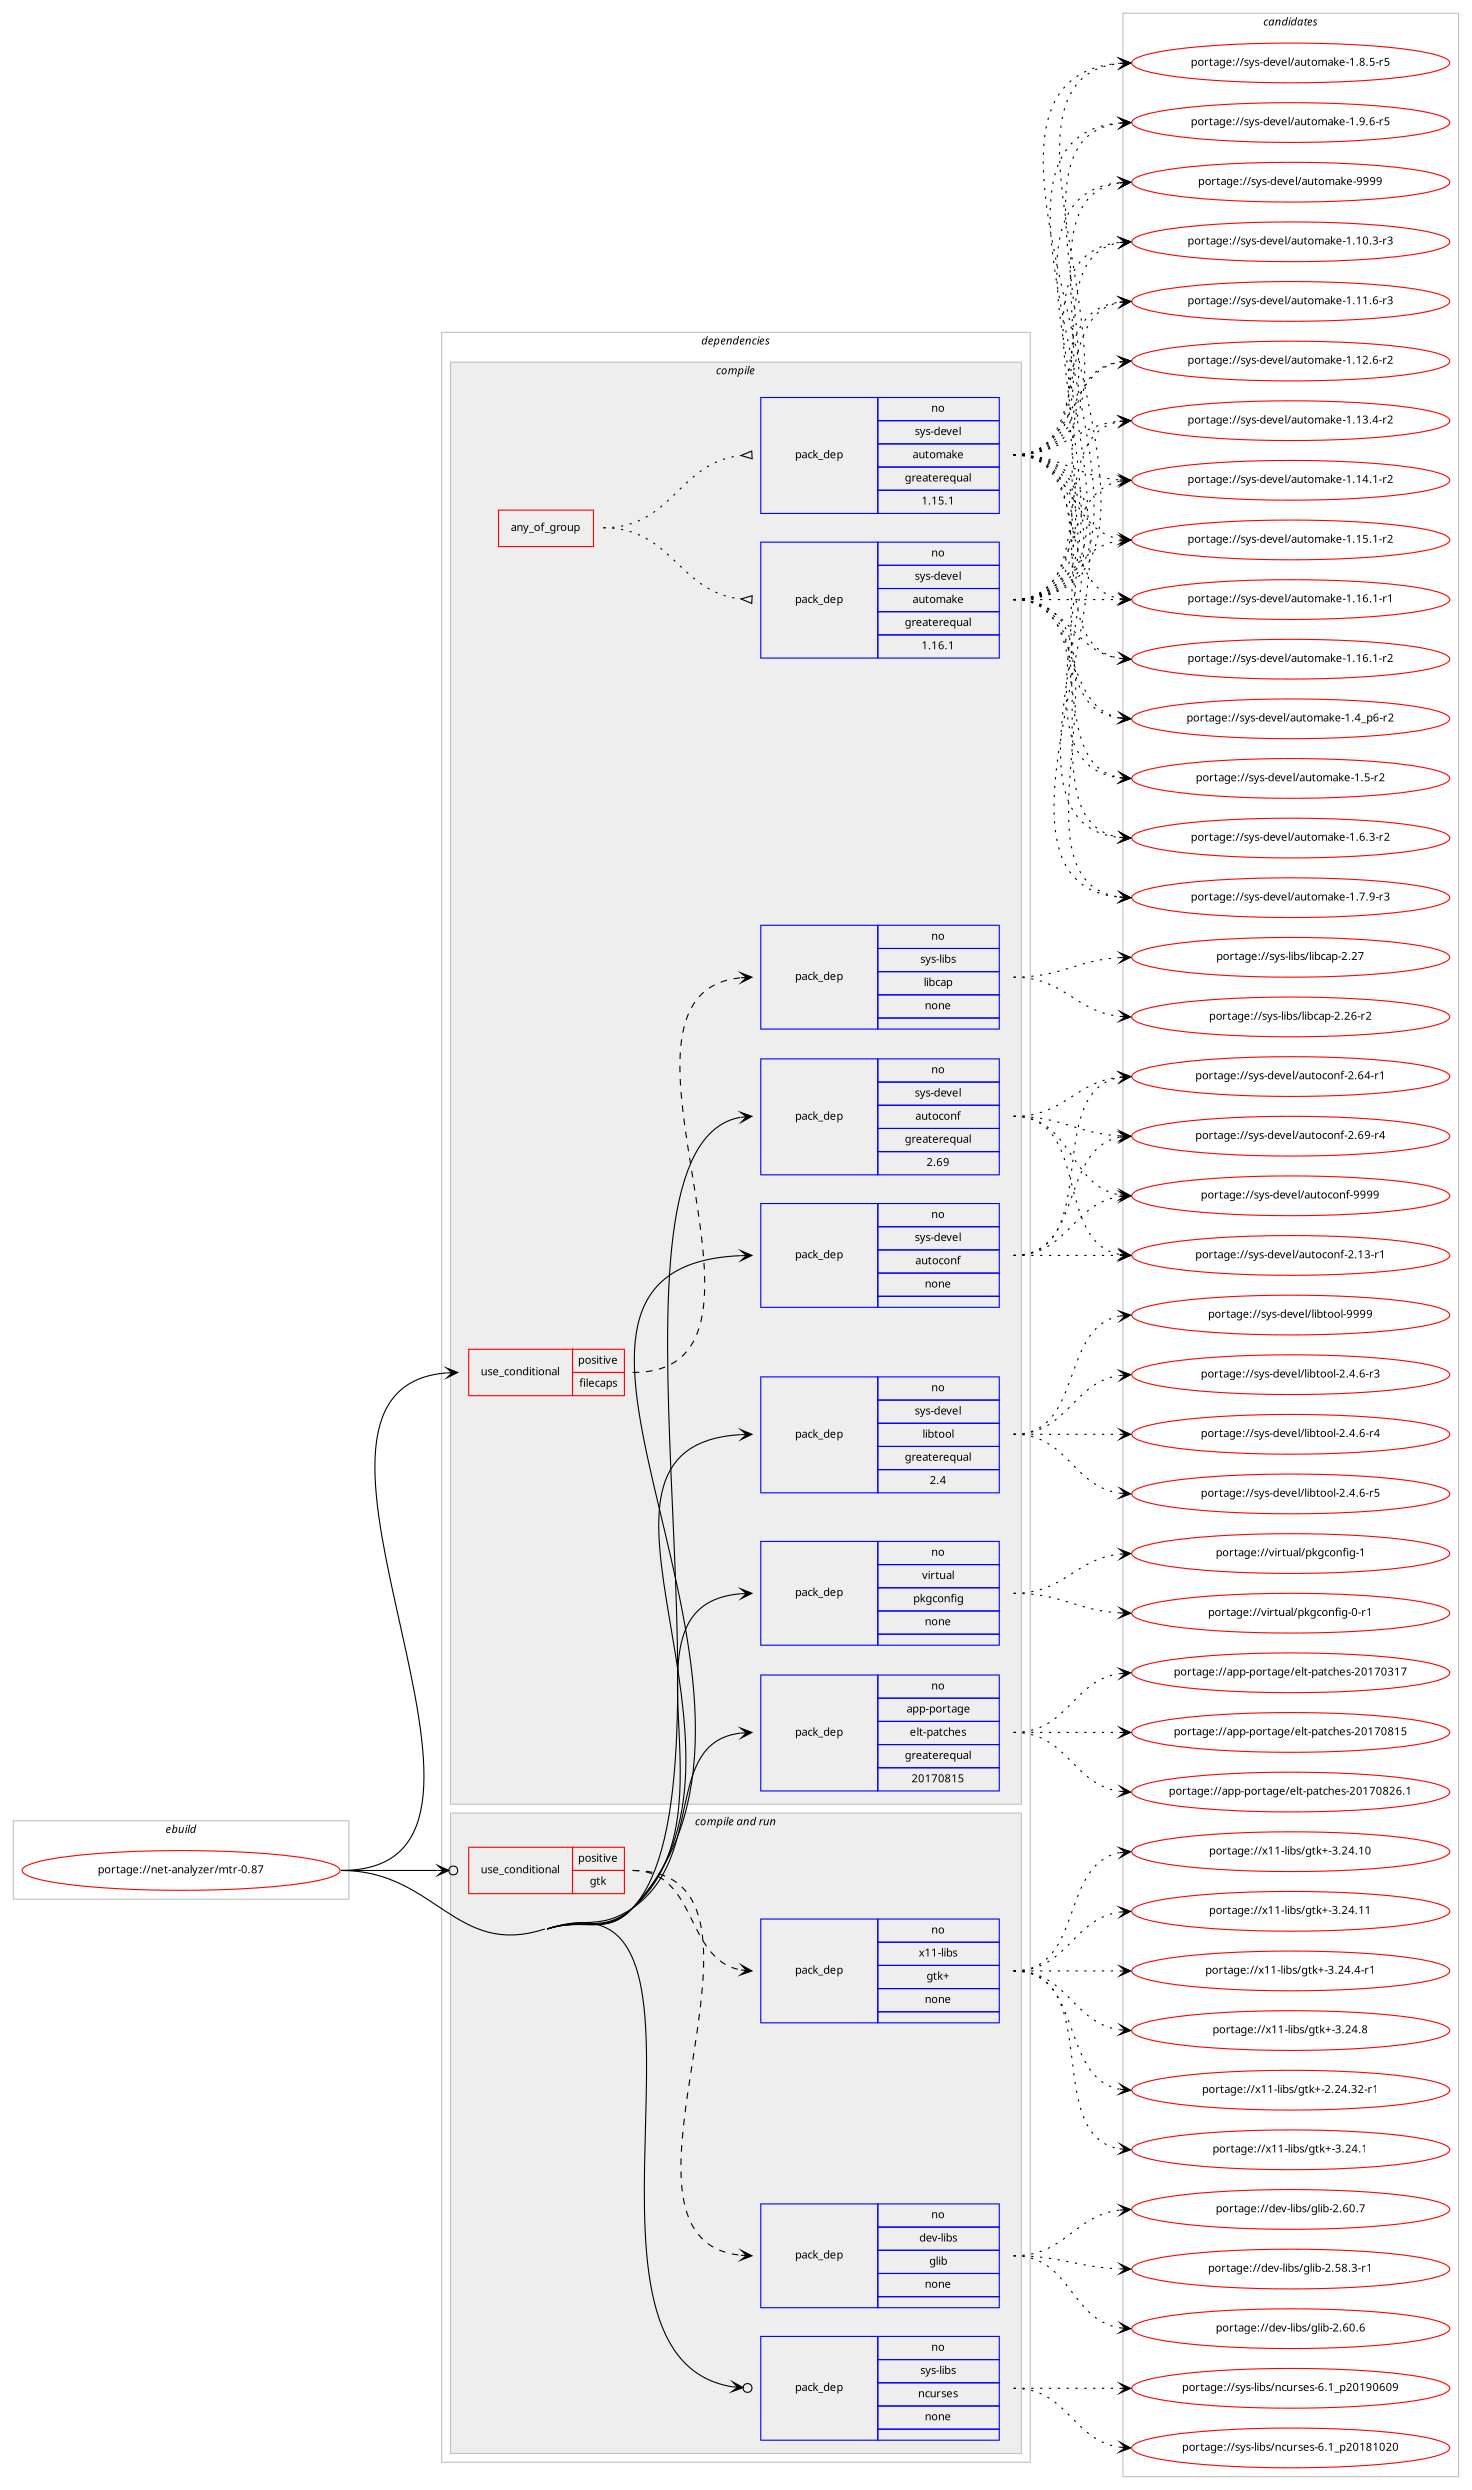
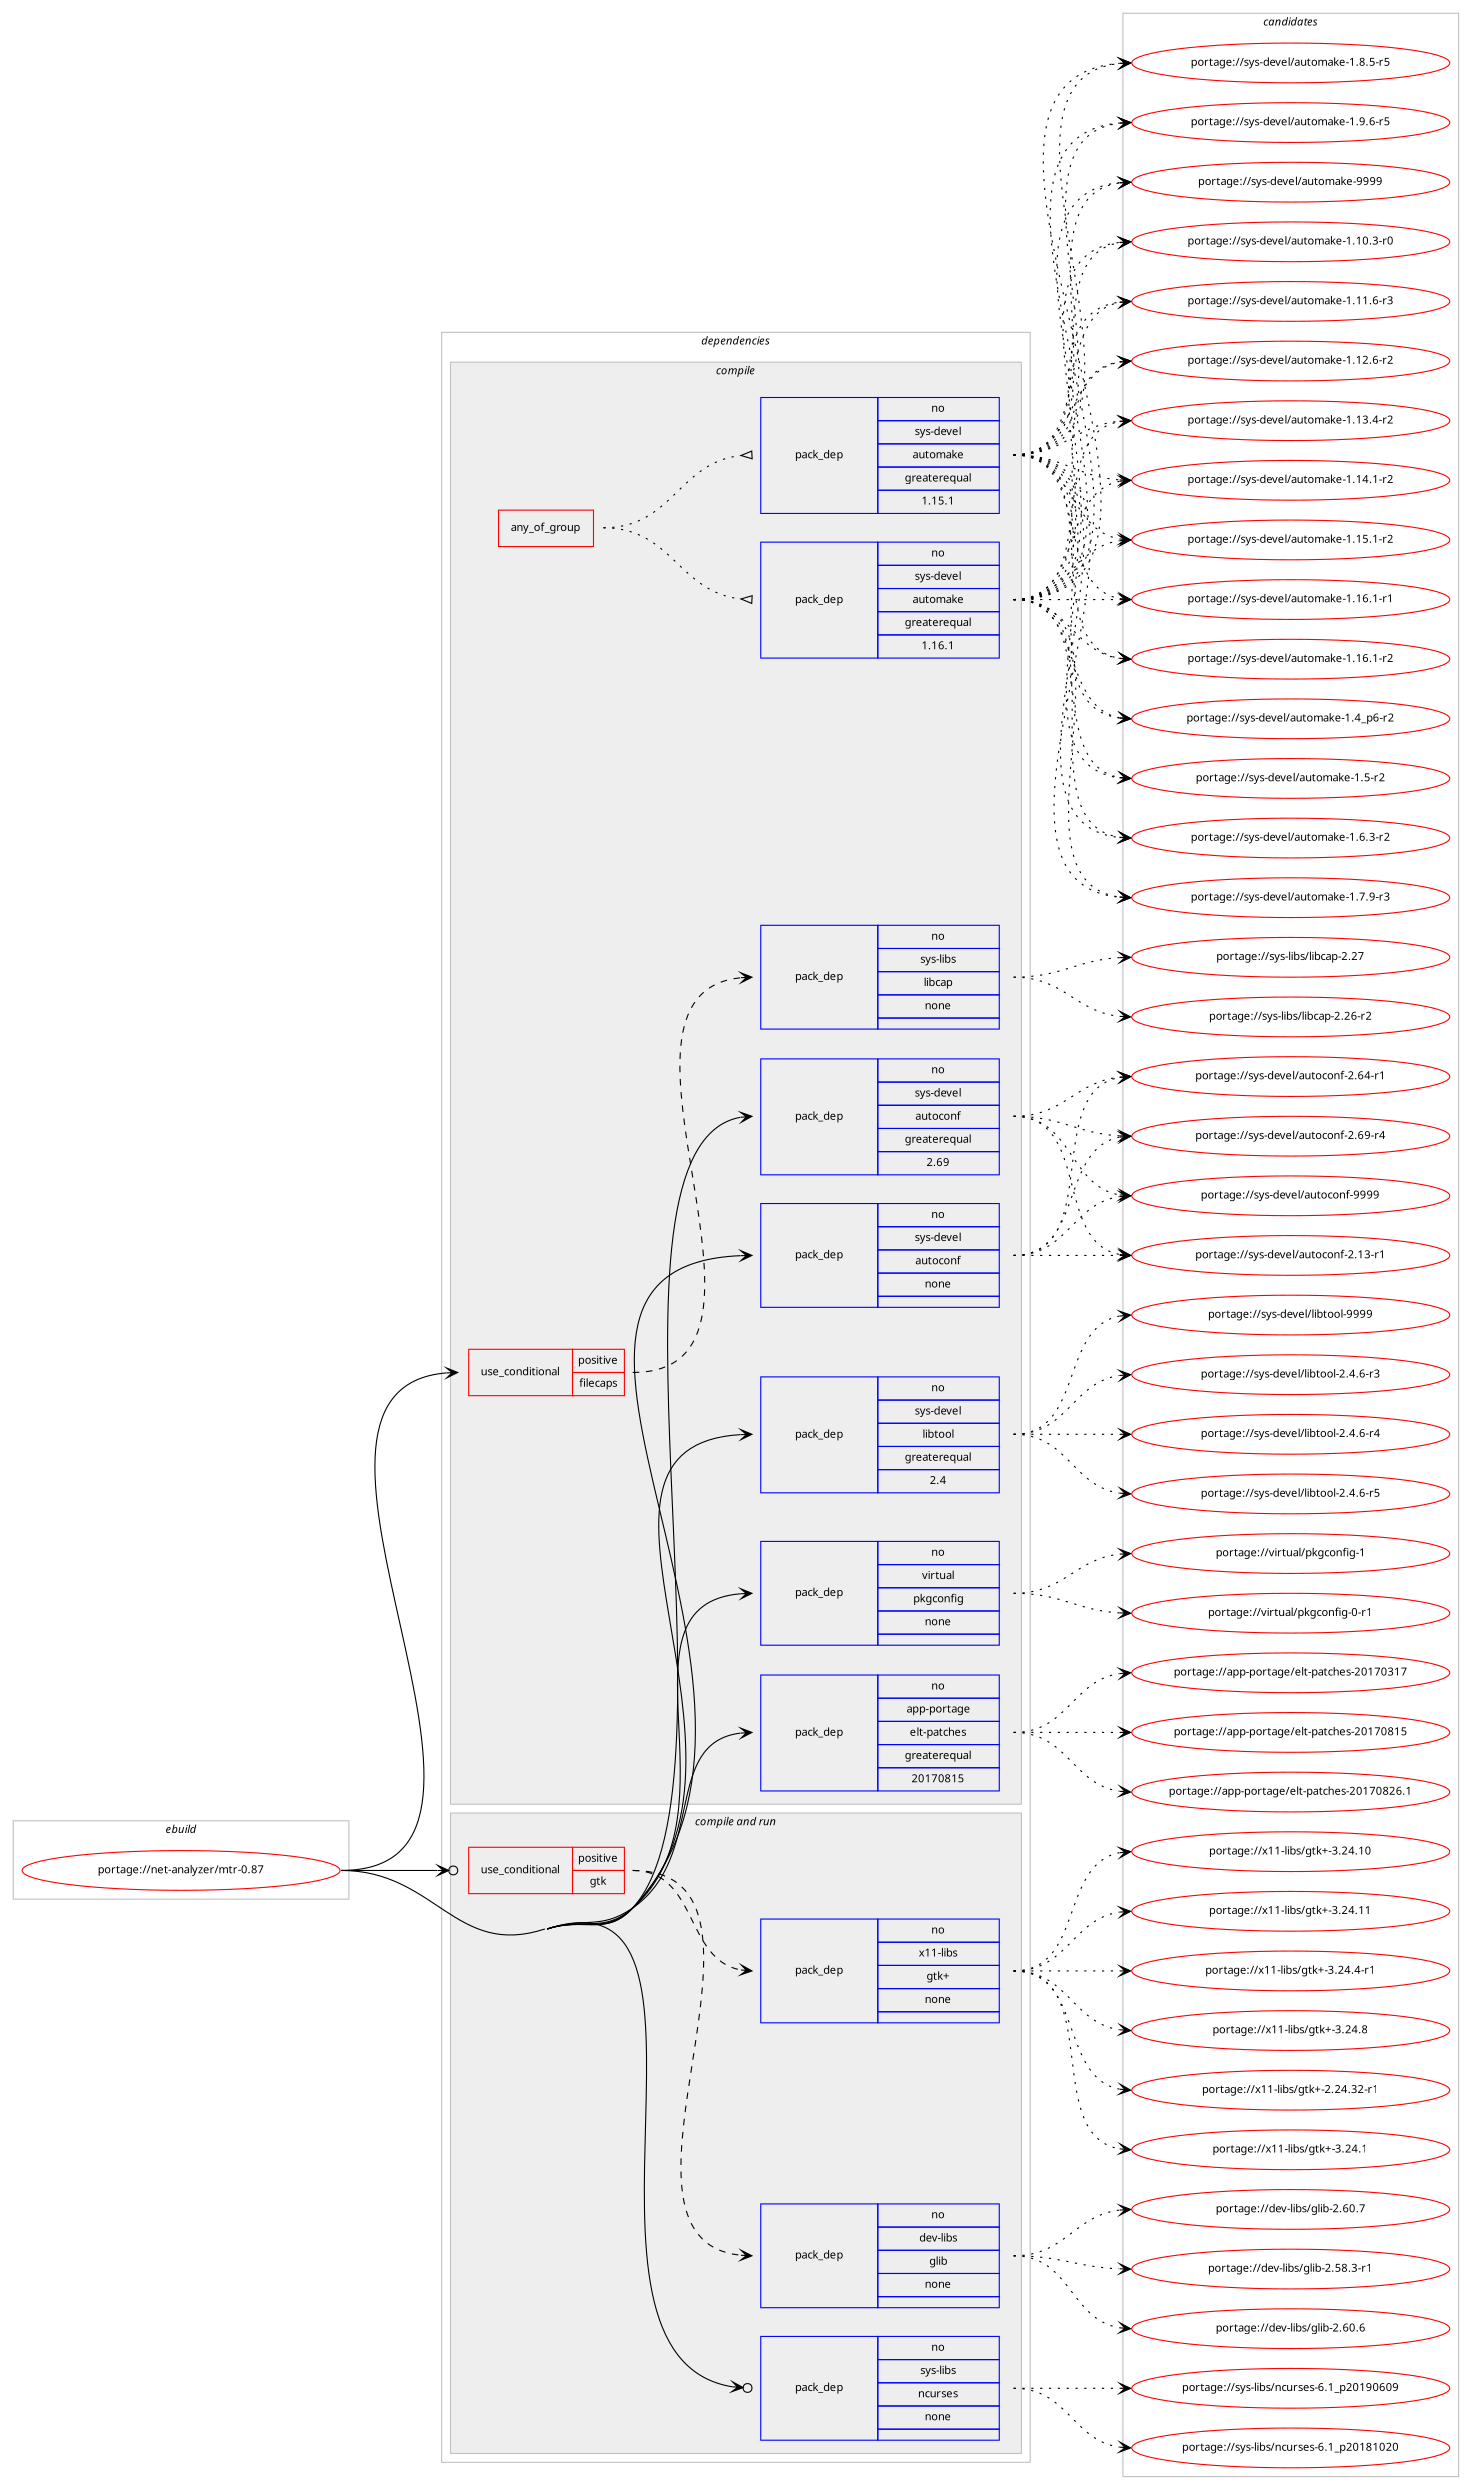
node "portage://sys-devel/automake-1.10.3-r3": label "portage://sys-devel/automake-1.10.3-r3" -> "portage://sys-devel/automake-1.10.3-r0"
